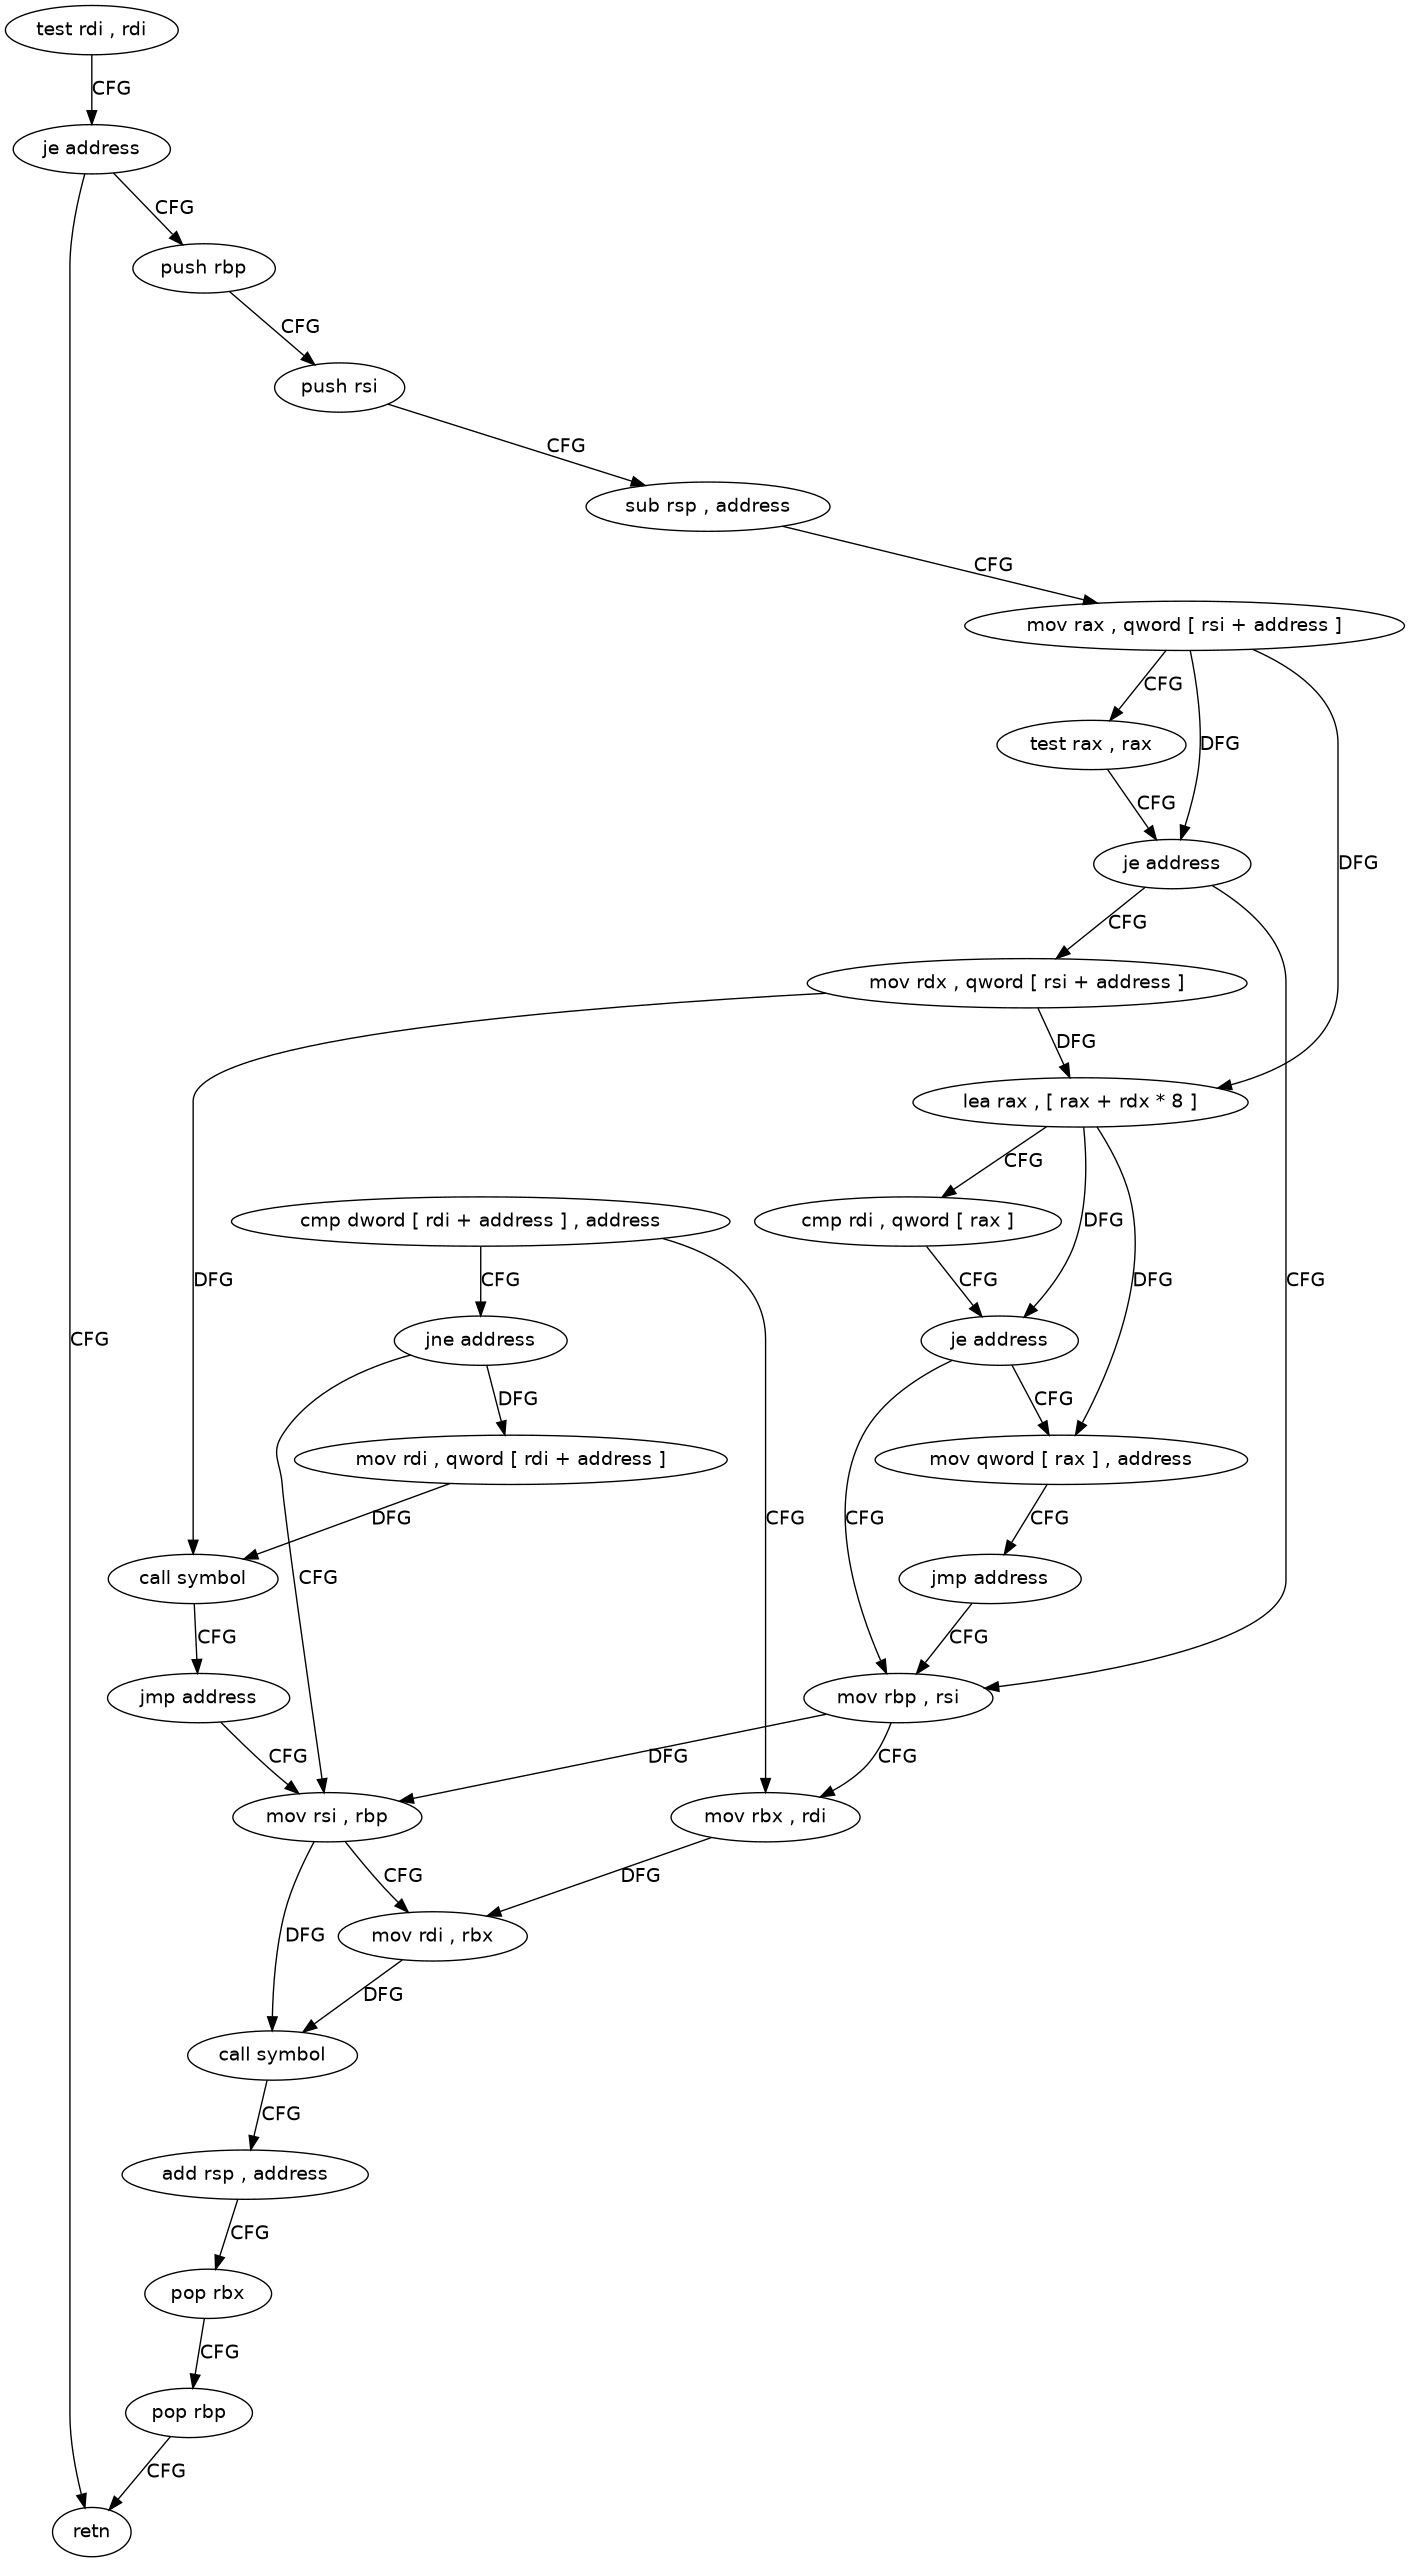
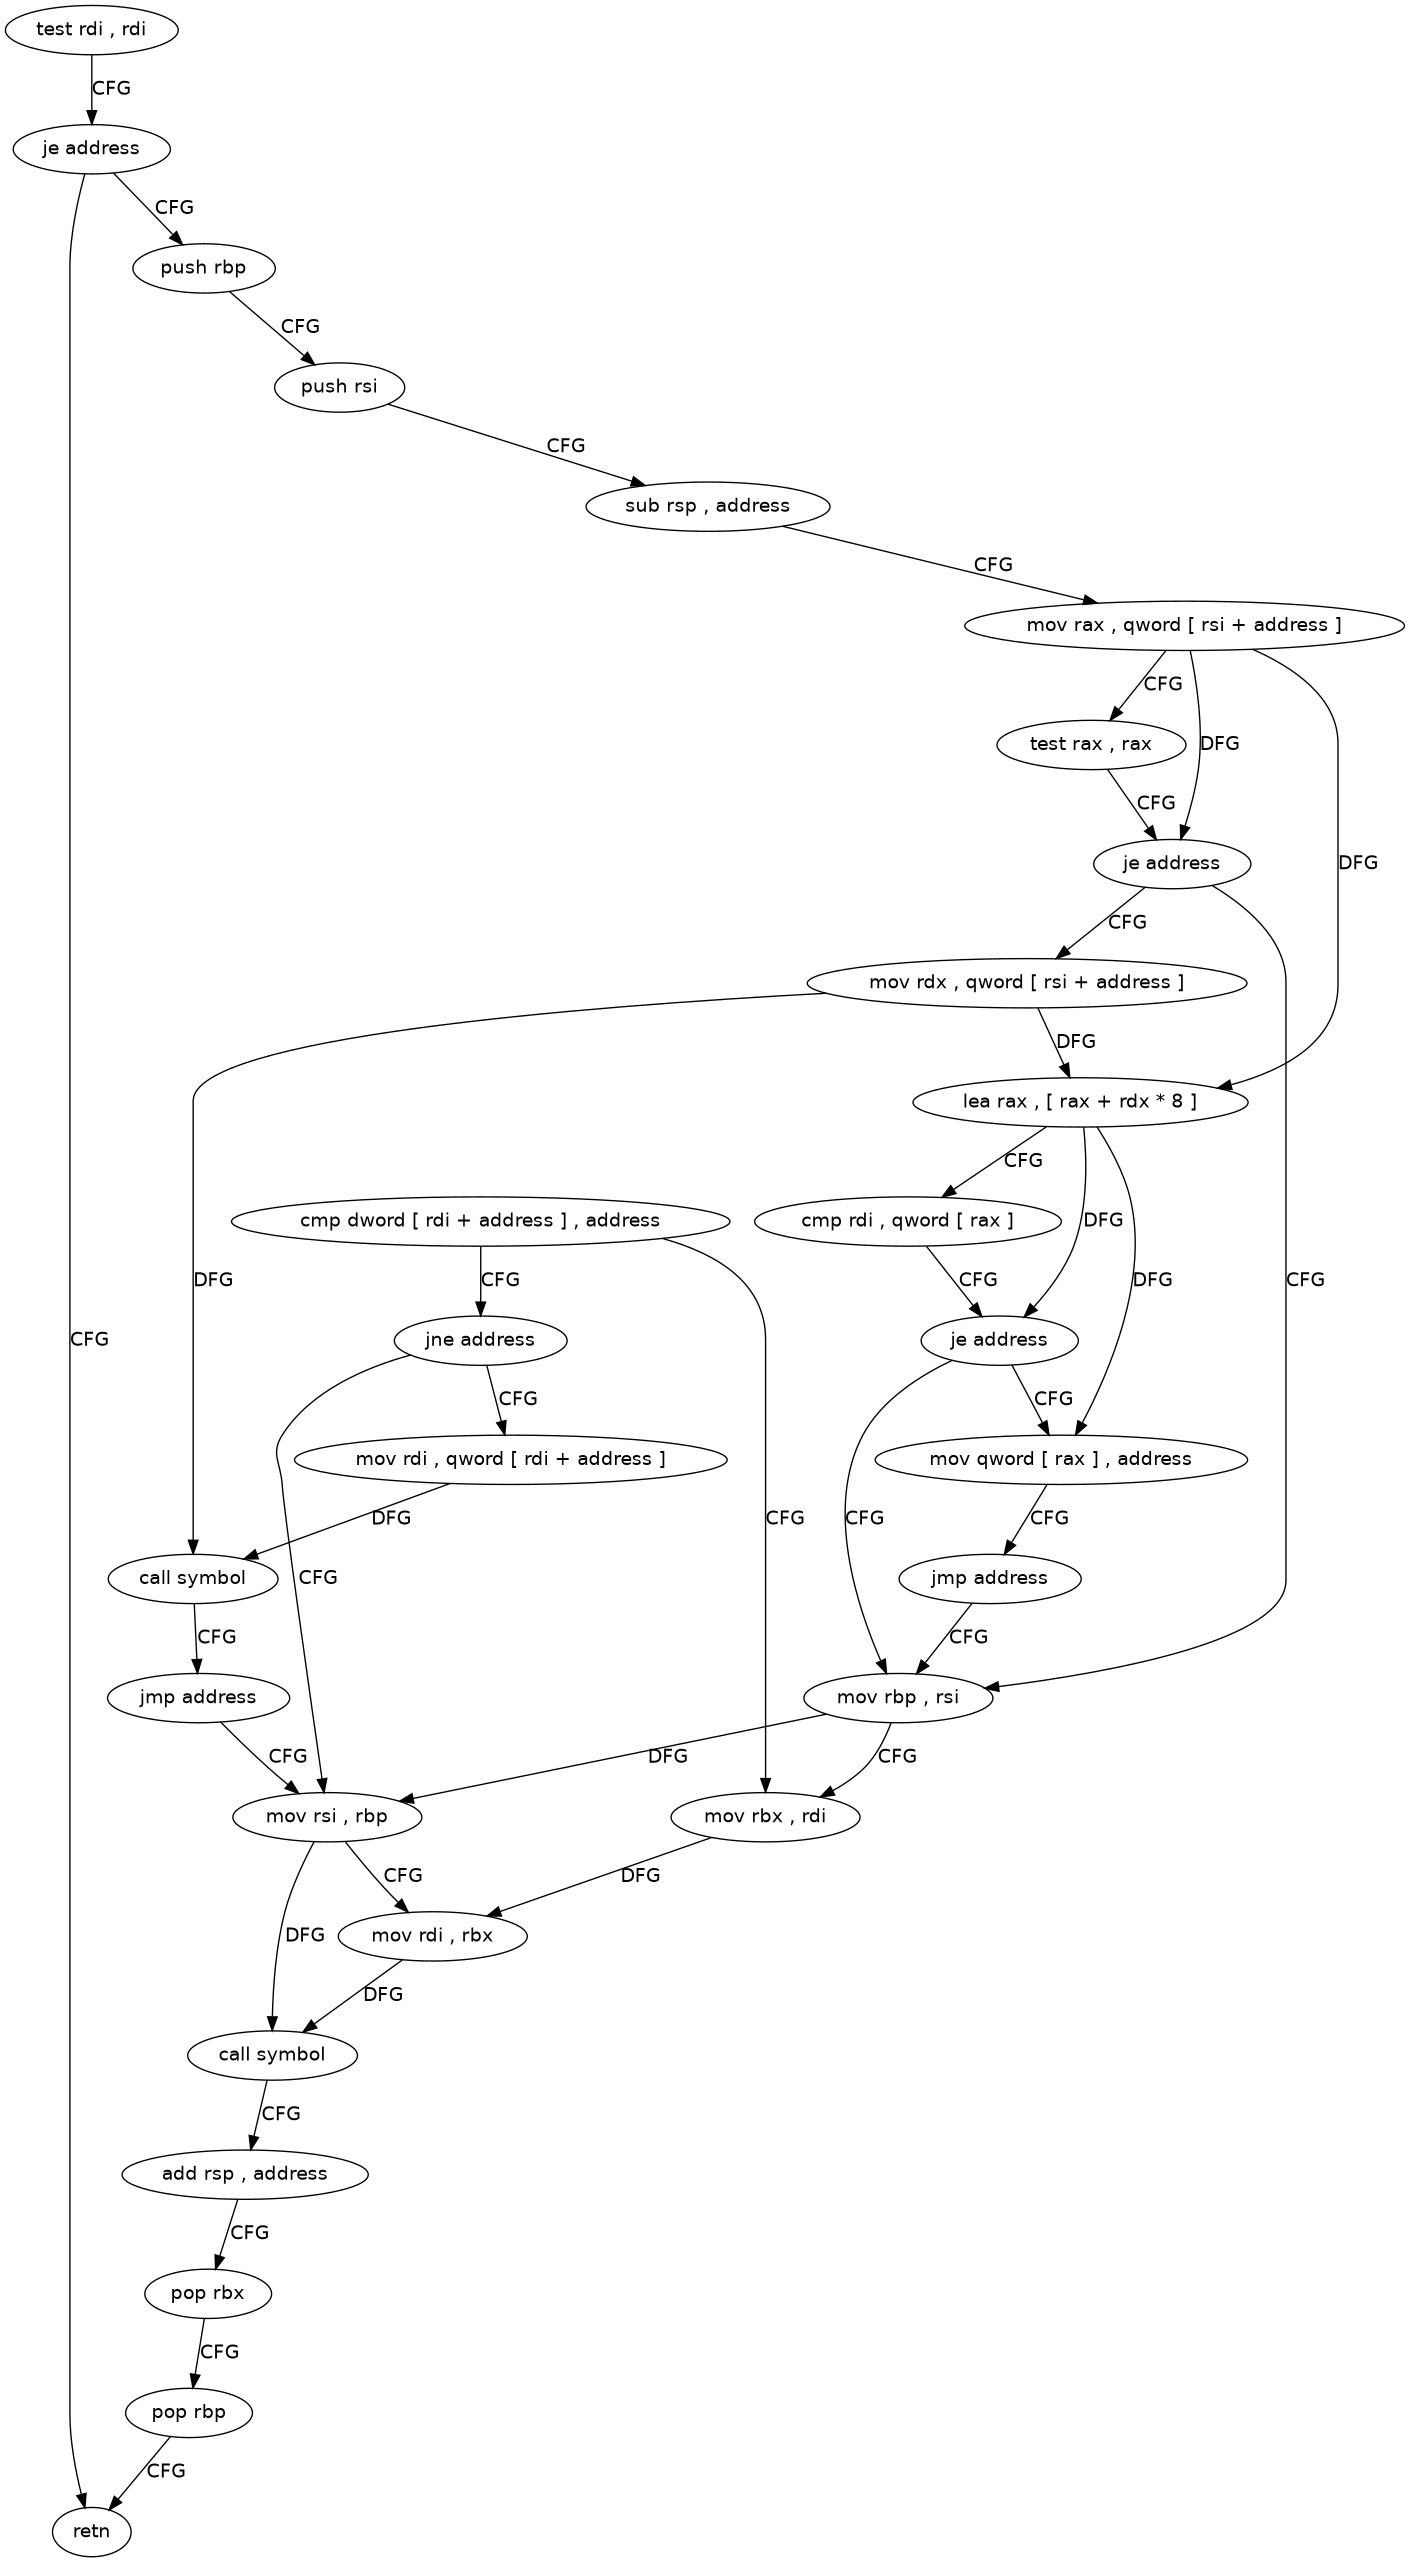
edge "jne address" -> "mov rdi , qword [ rdi + address ]": label "DFG" -> "CFG"
